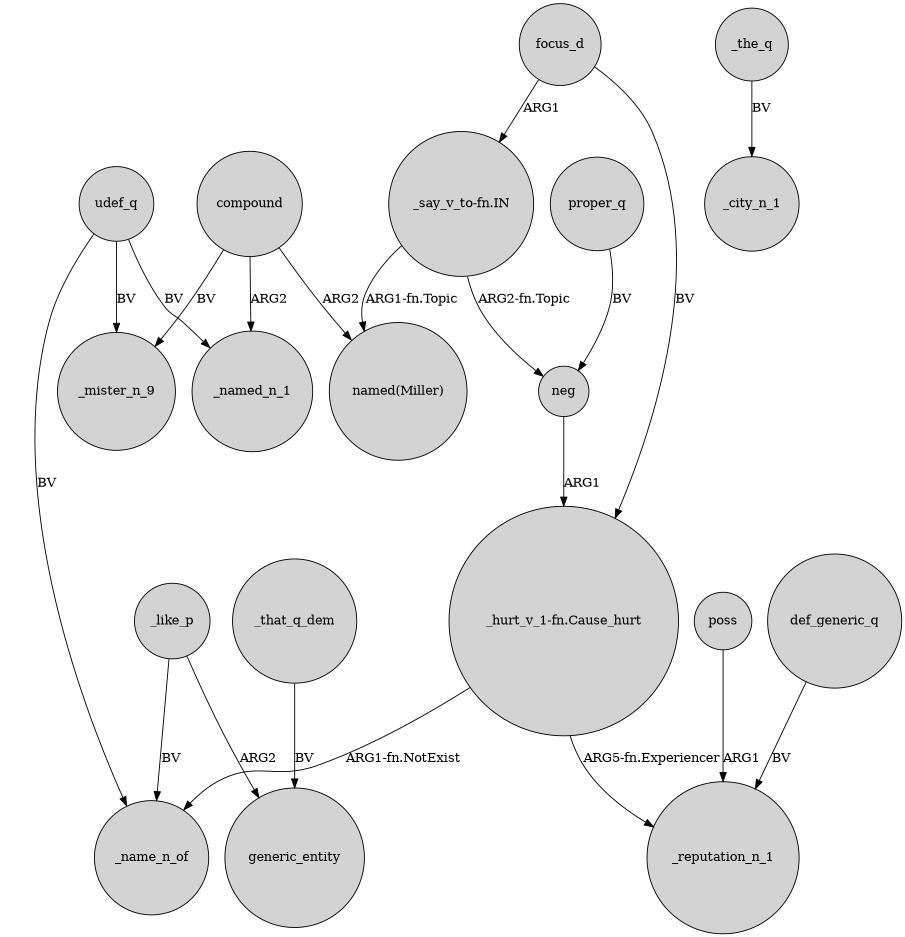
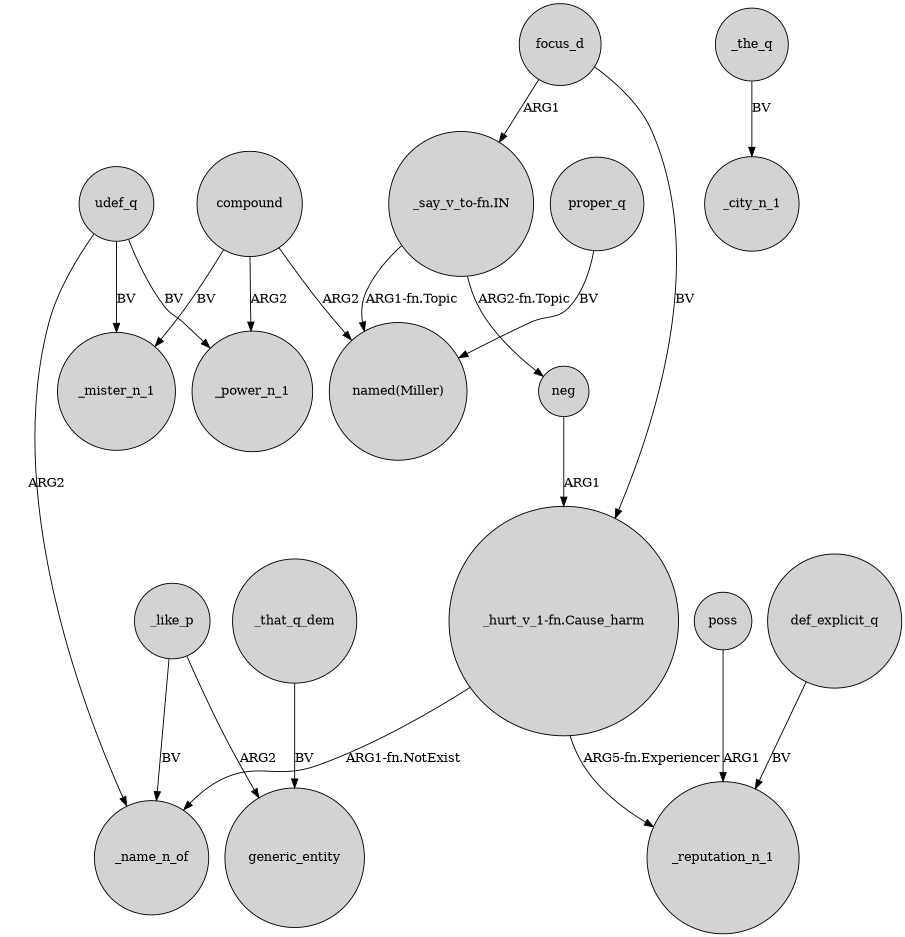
edge "proper_q" -> "neg": now "proper_q" -> "named(Miller)"
node "_mister_n_9": label "_mister_n_9" -> "_mister_n_1"
node "_named_n_1": label "_named_n_1" -> "_power_n_1"
edge "udef_q" -> "_name_n_of": label "BV" -> "ARG2"
node "_hurt_v_1-fn.Cause_hurt": label "_hurt_v_1-fn.Cause_hurt" -> "_hurt_v_1-fn.Cause_harm"
node "def_generic_q": label "def_generic_q" -> "def_explicit_q"
